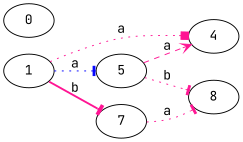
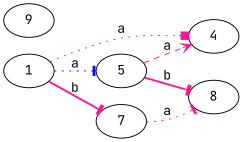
node "0": label "0" -> "9"
edge "5" -> "8": style dotted -> bold
